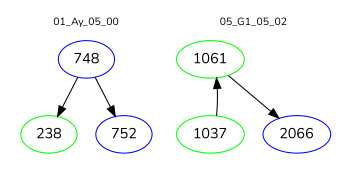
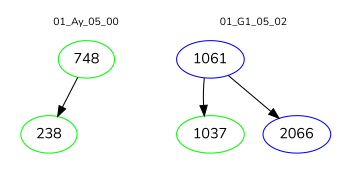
cluster "05_G1_05_02": label "05_G1_05_02" -> "01_G1_05_02"
node "748": color blue -> green
node "1061": color green -> blue
edge "1037" -> "1061": reversed
node "752": removed
